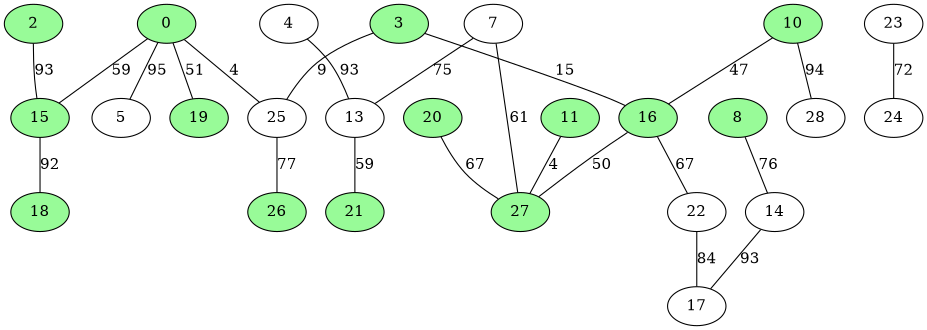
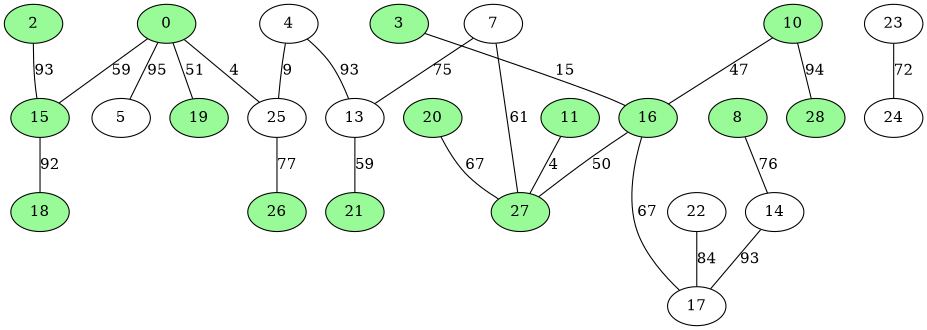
edge "3" -- "25": now "4" -- "25"
node "28": fillcolor white -> palegreen
edge "16" -- "22": now "16" -- "17"
